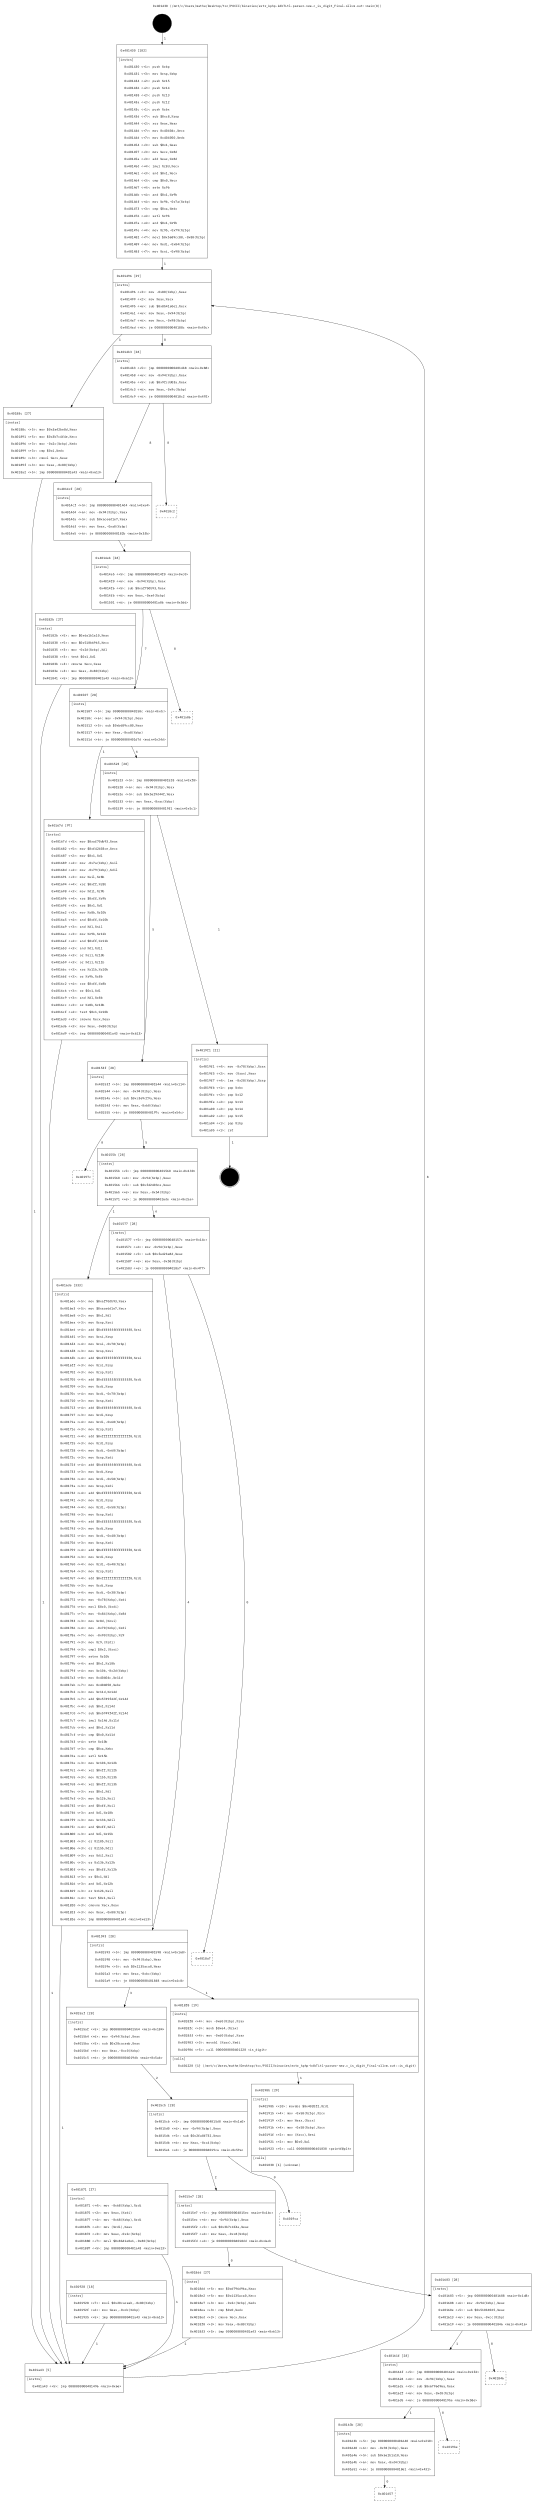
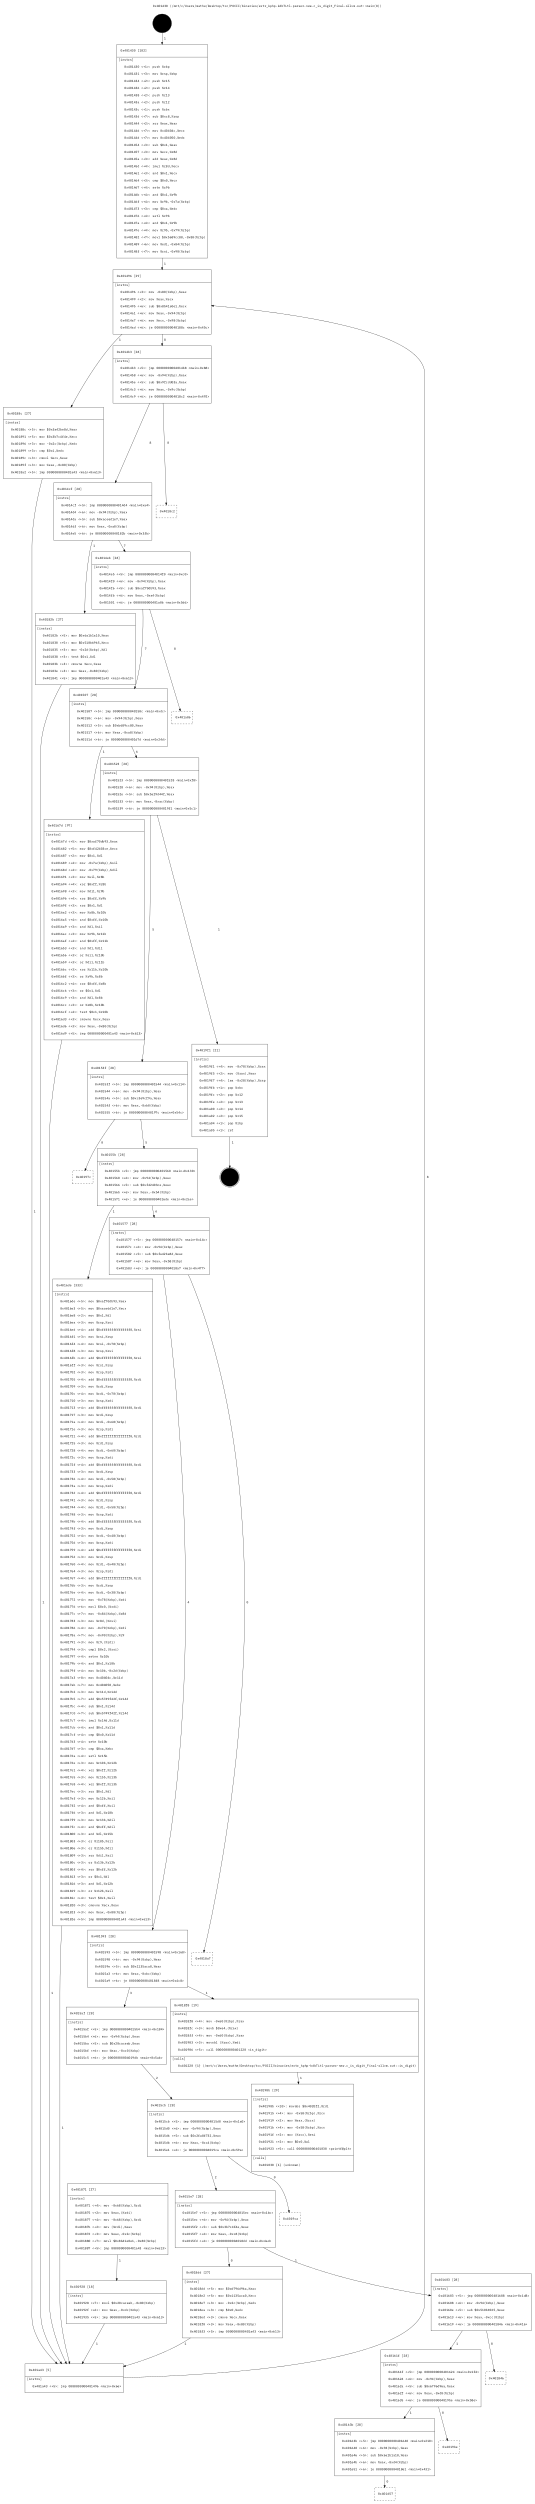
edge "0x4014cf [28]" -> "0x40182b [27]": added, label "1"
edge "0x401871 [27]" -> "0x401a43 [5]": now "0x401871 [27]" -> "0x401928 [18]"
